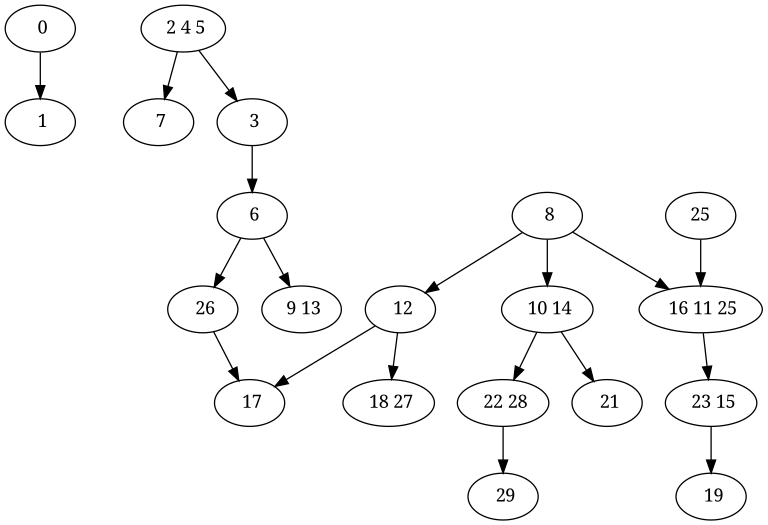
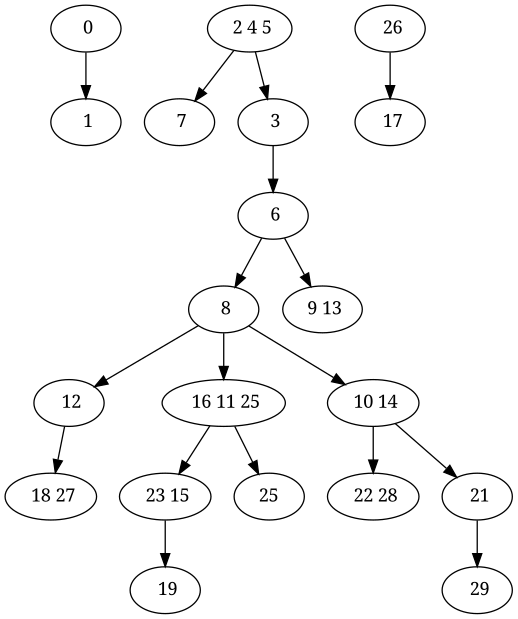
edge "25" -> "16 11 25": reversed
edge "6" -> "26": now "6" -> "8"
edge "12" -> "17": removed
edge "22 28" -> "29": now "21" -> "29"
